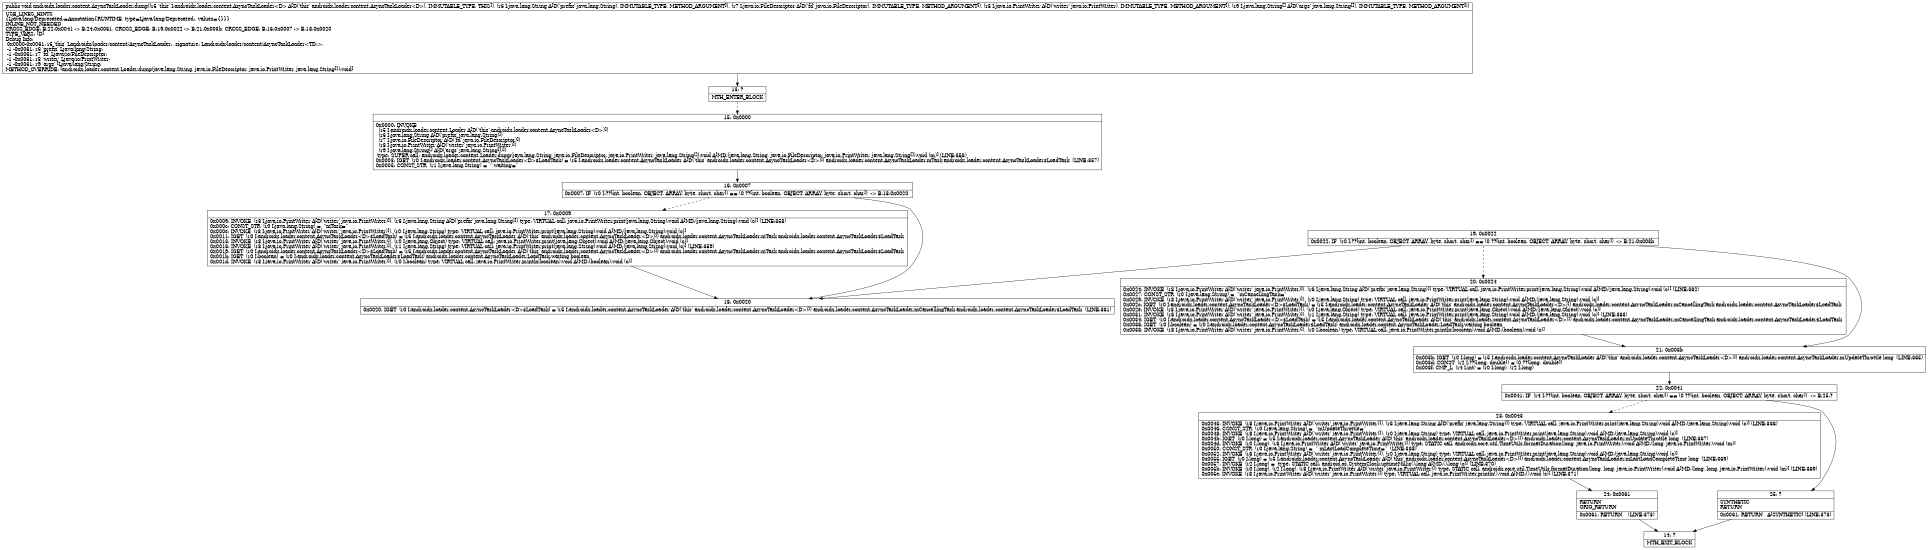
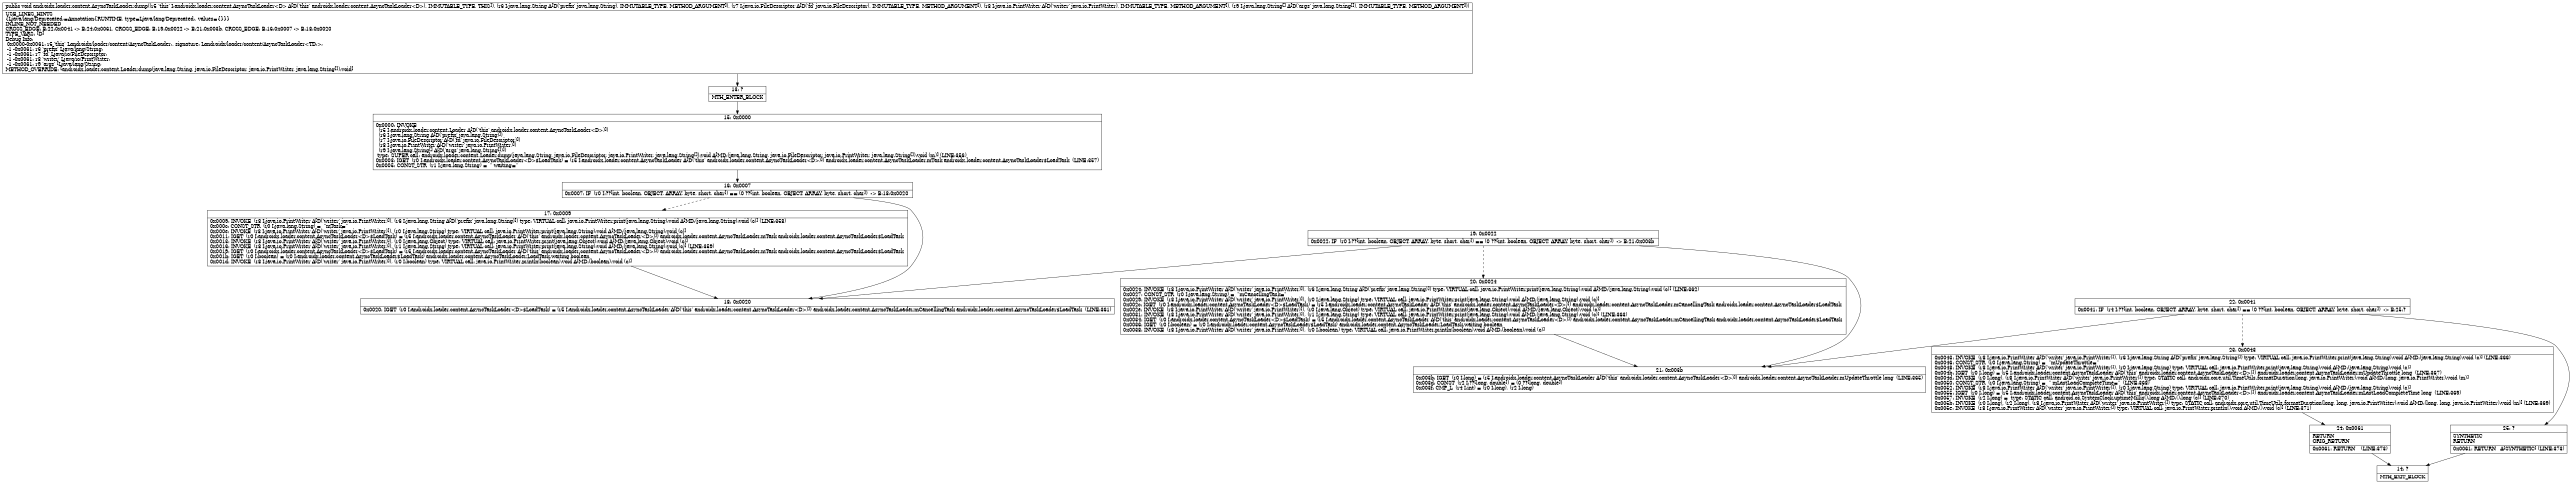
edge "13: ?" -> "15: 0x0000": style dashed -> solid
edge "21: 0x003b" -> "22: 0x0041": reversed
